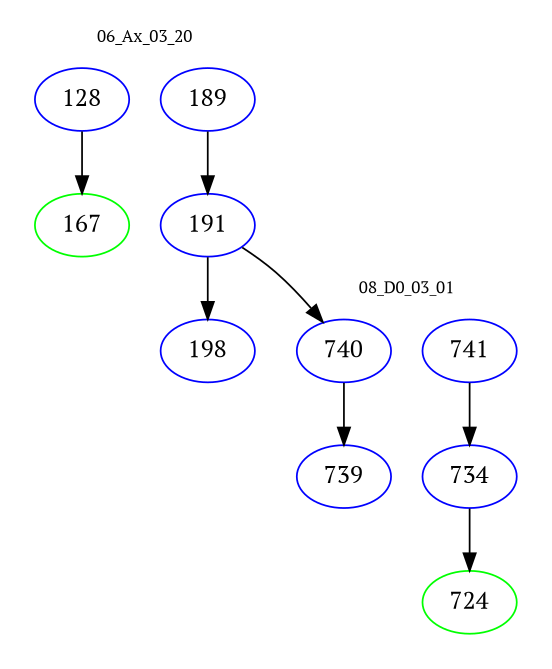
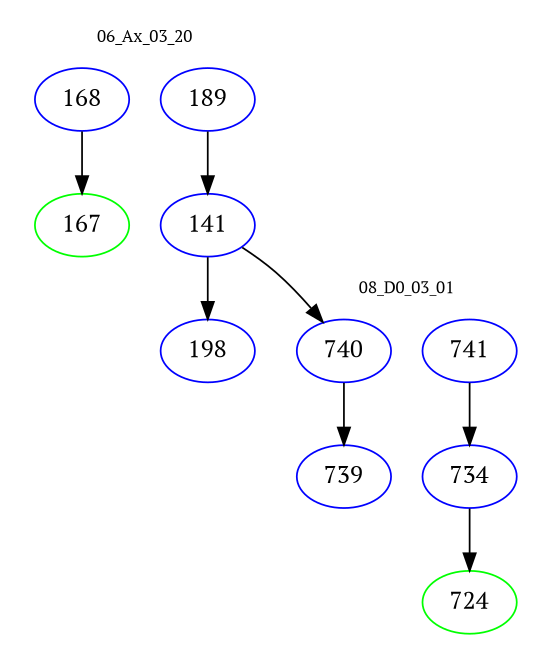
node "128": label "128" -> "168"
node "191": label "191" -> "141"
